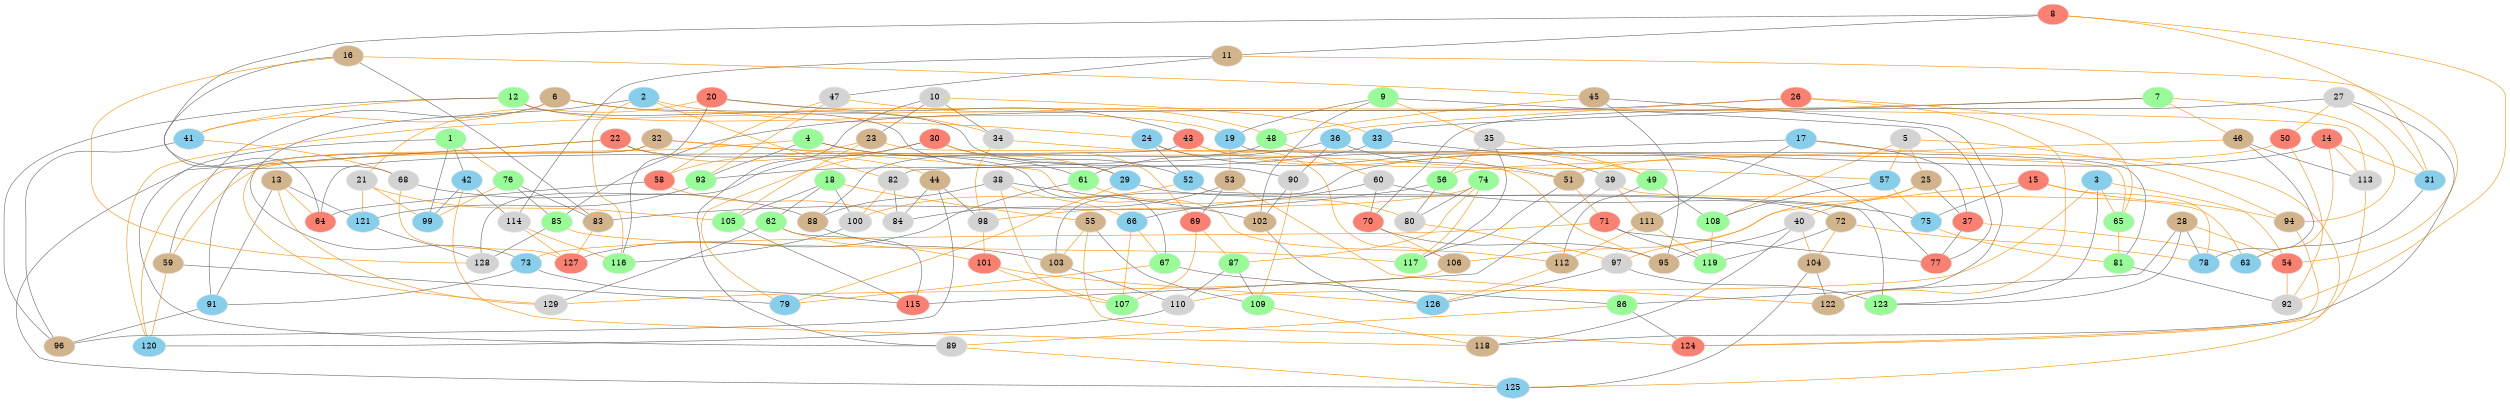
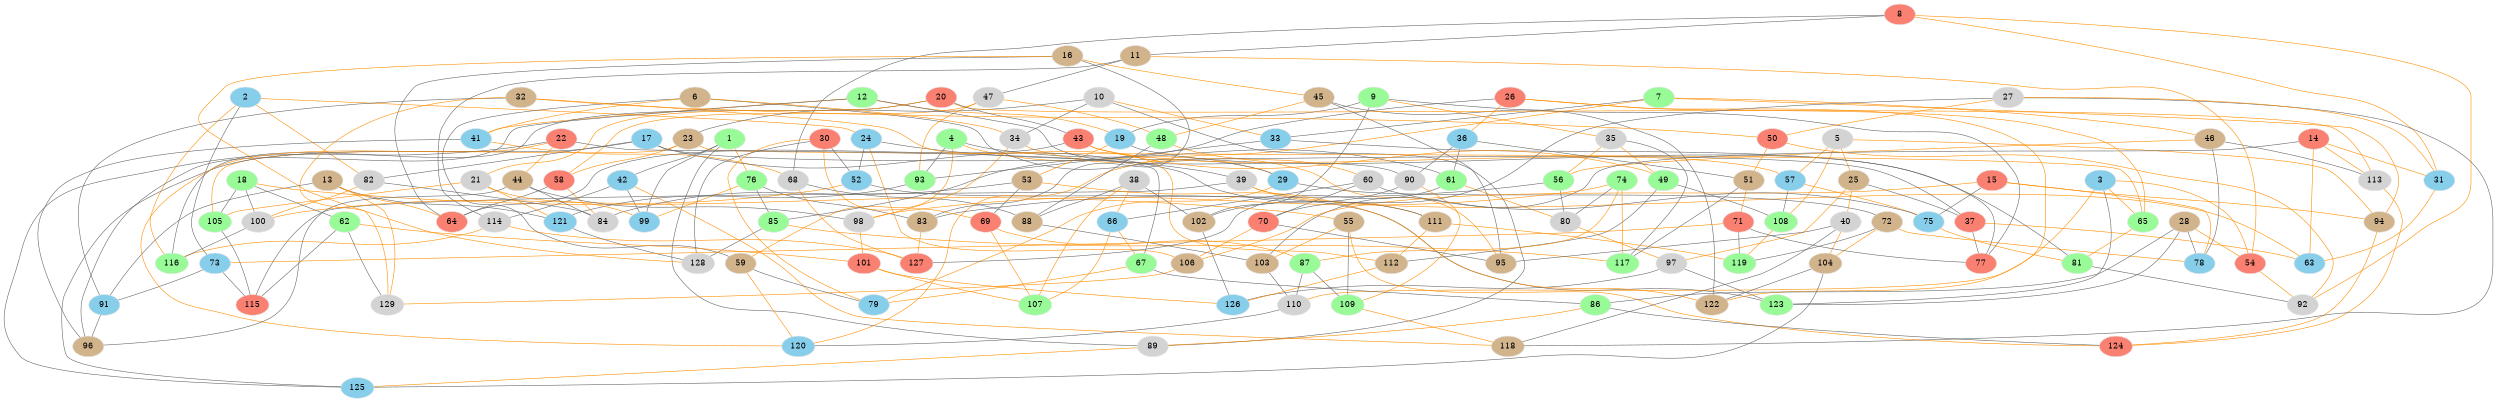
edge "32" -- "51": now "32" -- "50"
edge "31" -- "63": color gray40 -> darkorange
edge "17" -- "125": color darkorange -> gray40
